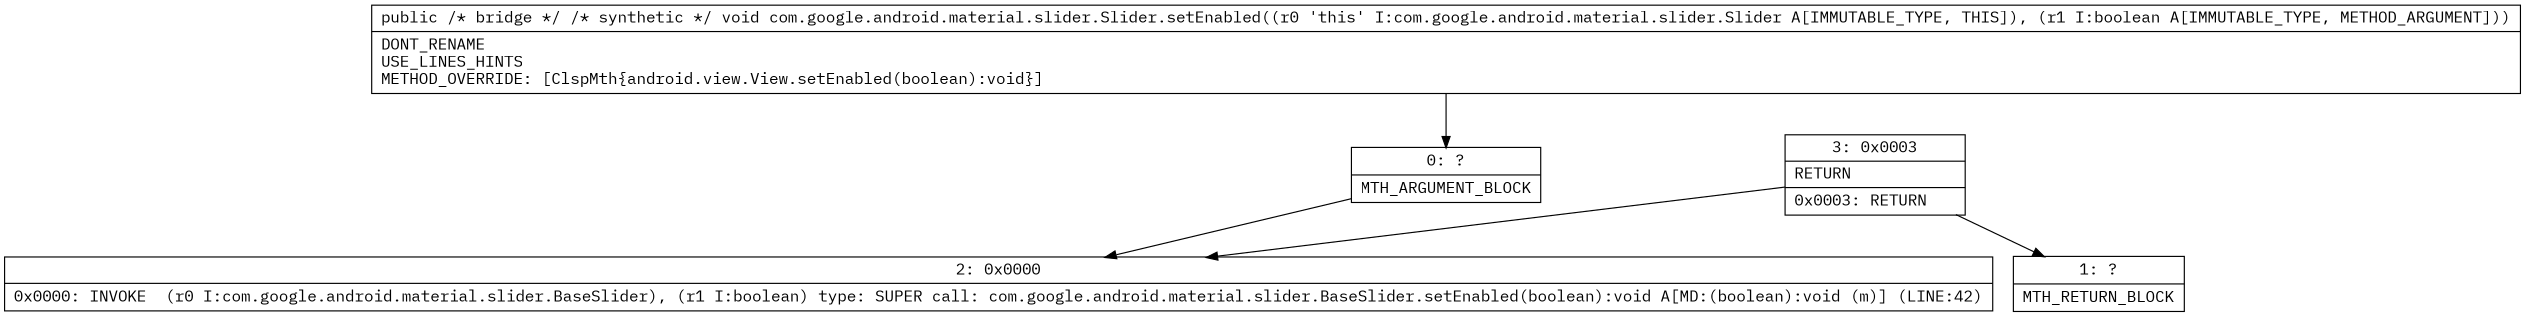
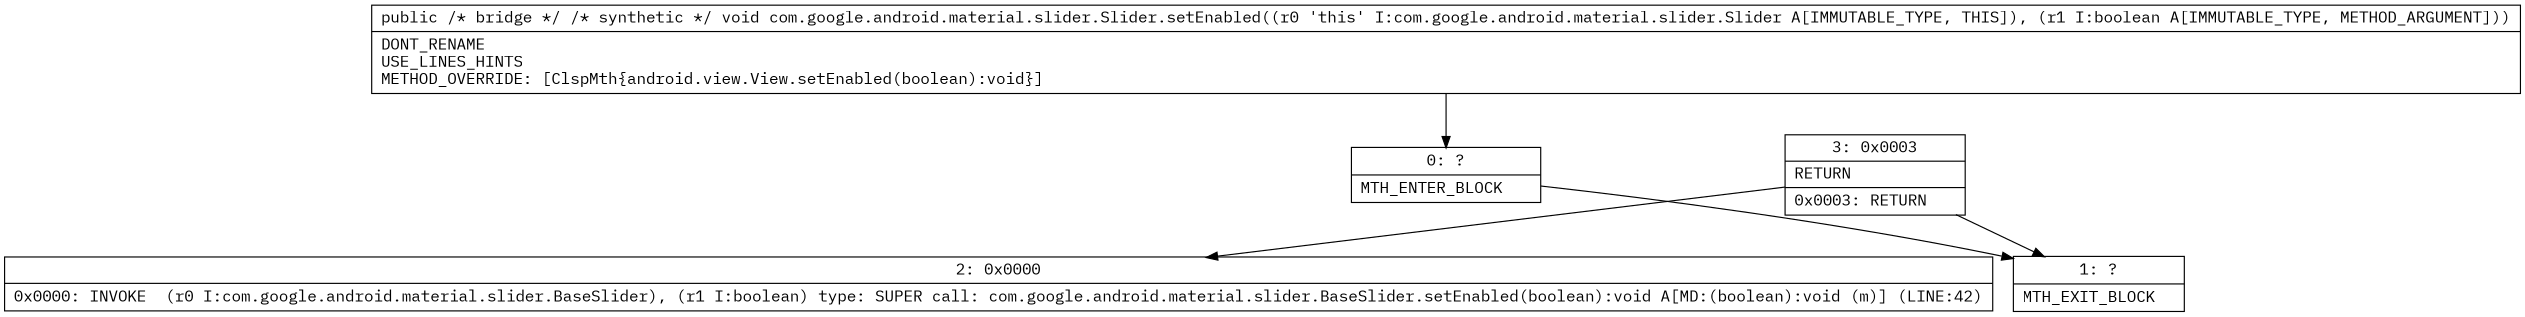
node "0: ?": text "MTH_ARGUMENT_BLOCK" -> "MTH_ENTER_BLOCK"
edge "0: ?" -> "2: 0x0000": now "0: ?" -> "1: ?"
node "1: ?": text "MTH_RETURN_BLOCK" -> "MTH_EXIT_BLOCK"
